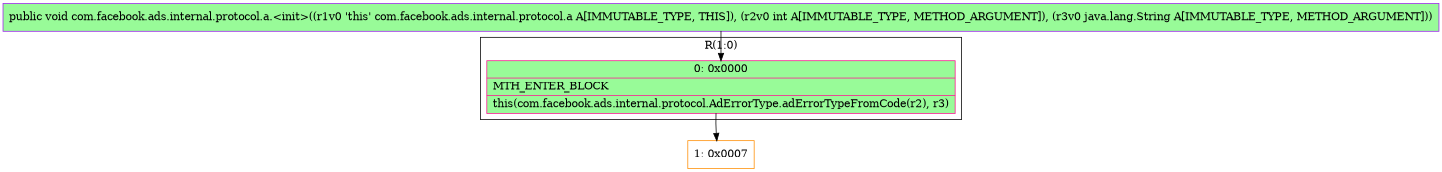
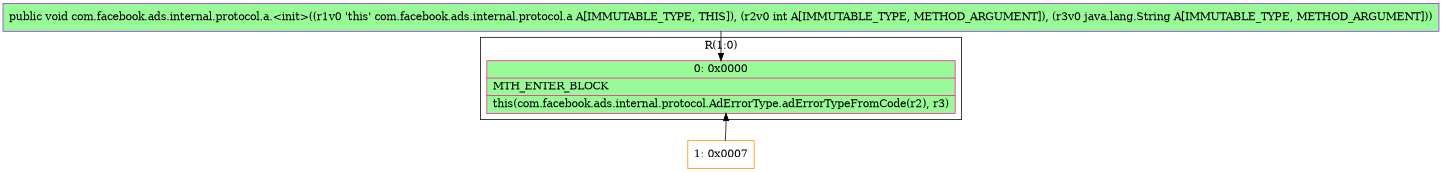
edge "0: 0x0000" -> "1: 0x0007": reversed
